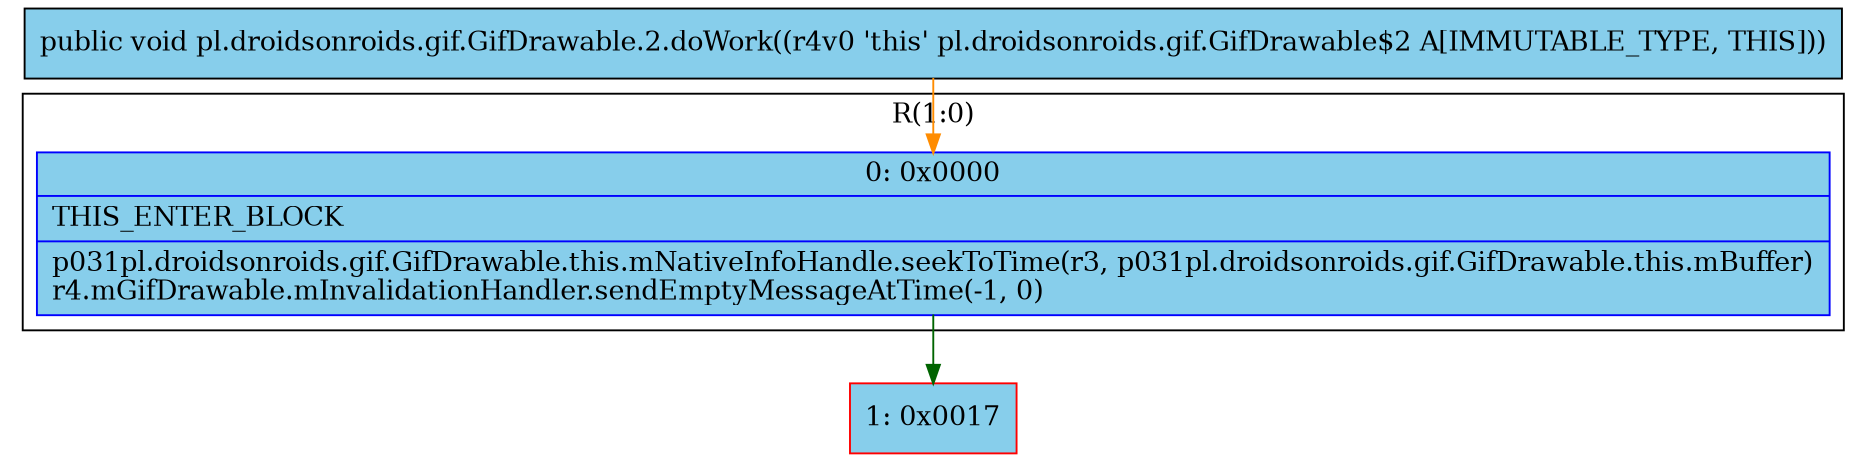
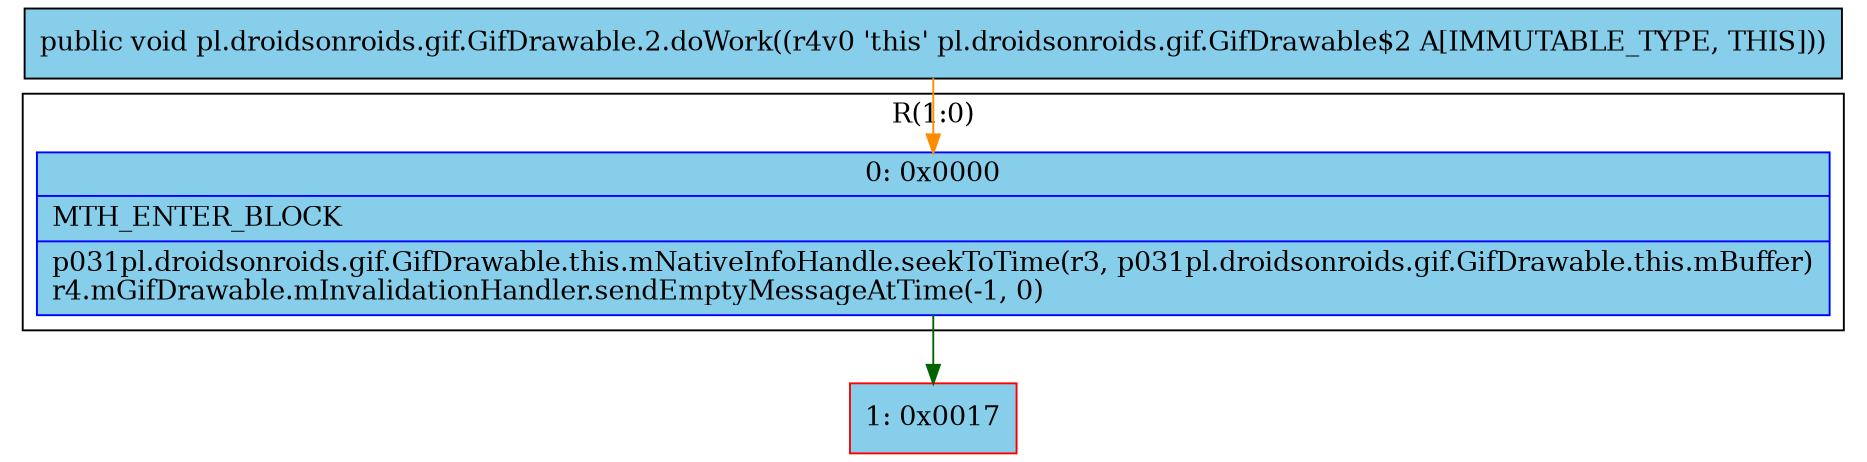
node "0: 0x0000": text "THIS_ENTER_BLOCK" -> "MTH_ENTER_BLOCK"
